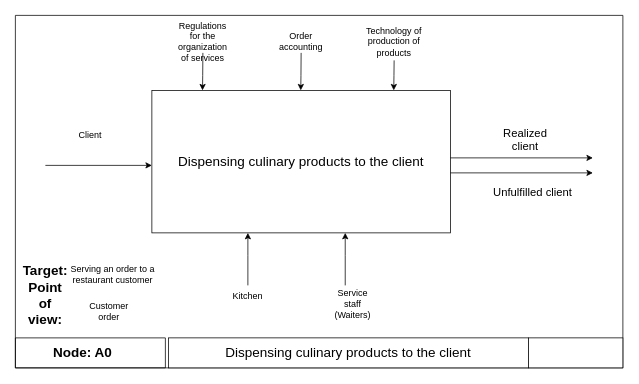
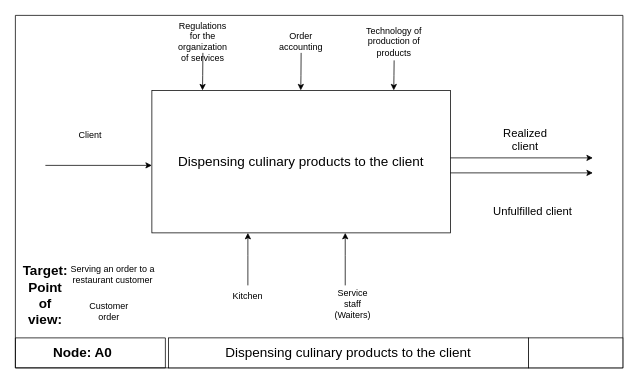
node "Unfulfilled client": moved (533, 192) -> (533, 210)
